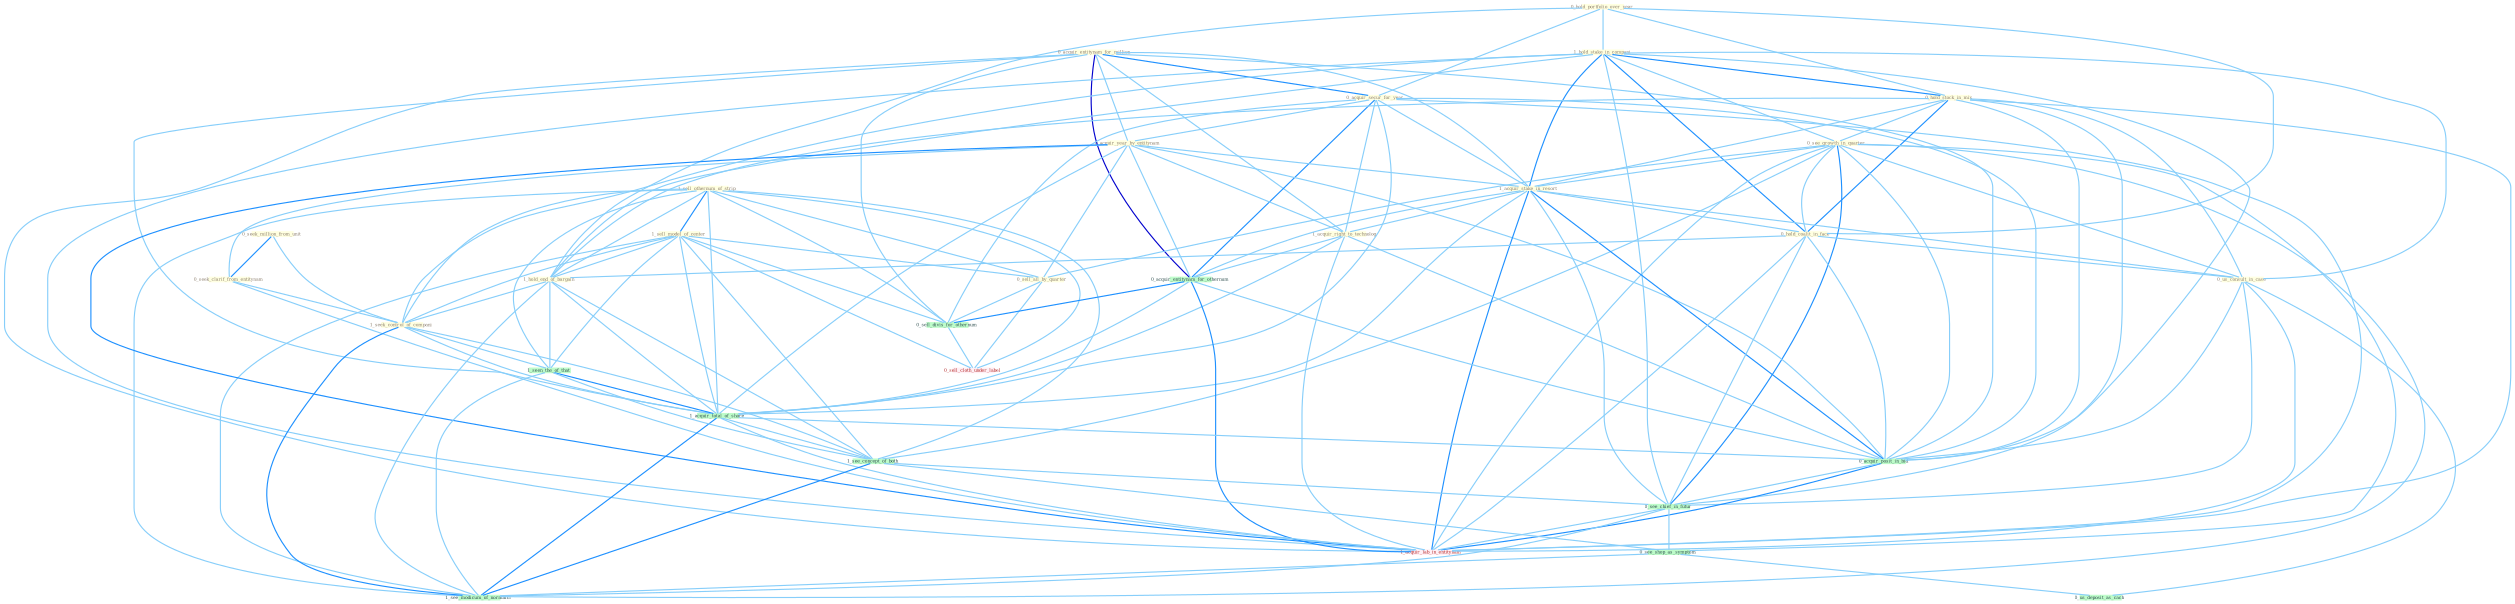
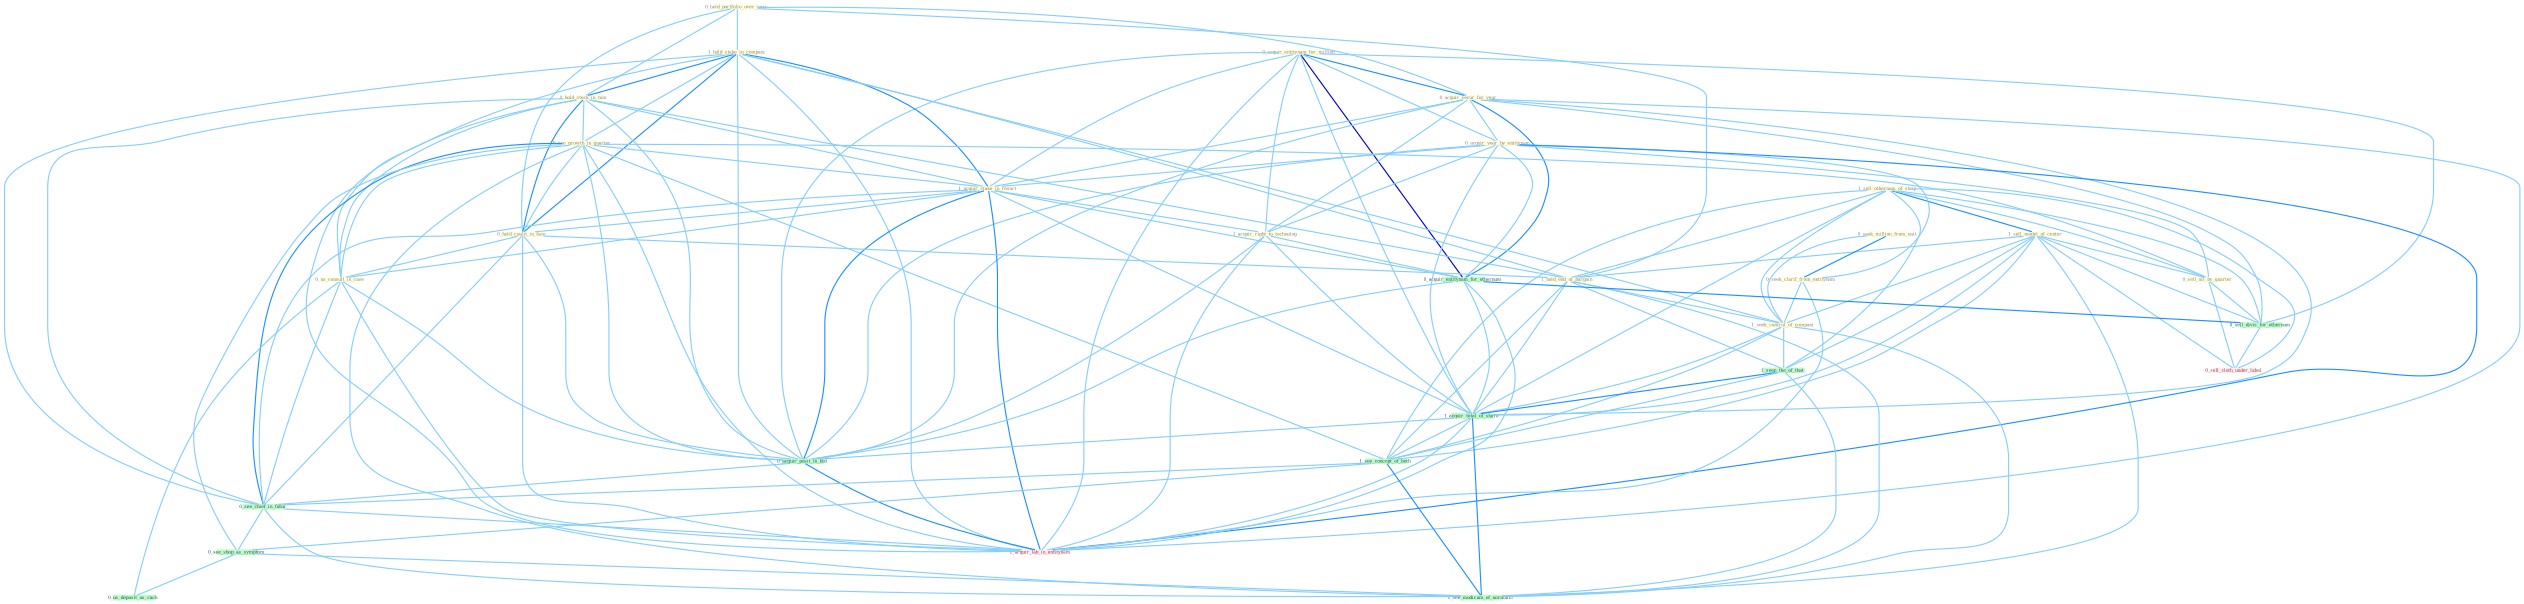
edge "1_sell_othernum_of_strip" -- "1_see_modicum_of_normalci": removed
edge "0_acquir_entitynam_for_othernum" -- "1_acquir_lab_in_entitynam": color #1e90ff -> #87cefa
edge "1_seek_control_of_compani" -- "1_see_modicum_of_normalci": color #1e90ff -> #87cefa
